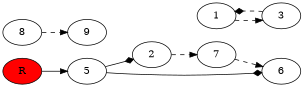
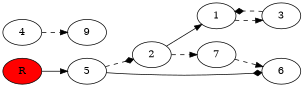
node "8": label "8" -> "4"
edge "2" -> "1": added
edge "5" -> "2": style solid -> dashed
